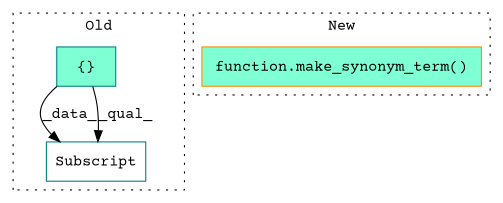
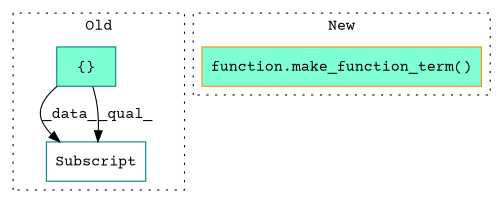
node "function.make_synonym_term()": label "function.make_synonym_term()" -> "function.make_function_term()"
